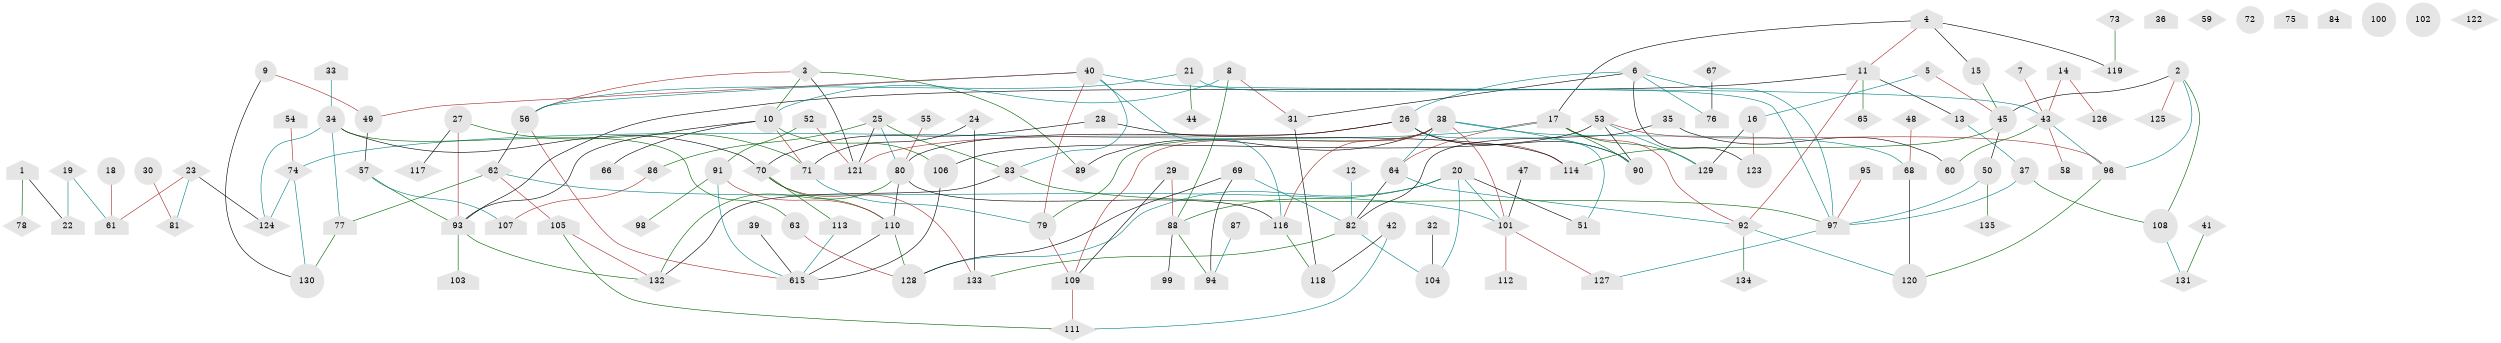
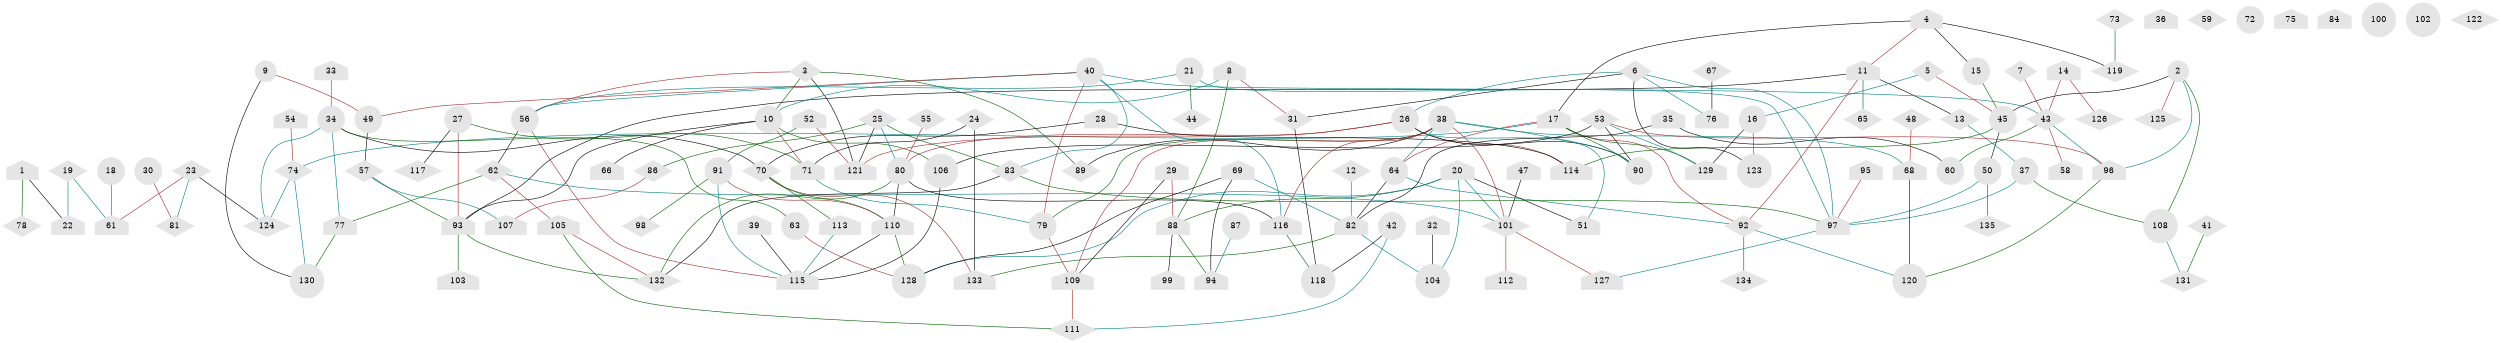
edge "26" -- "80": color black -> brown
node "615": label "615" -> "115"
